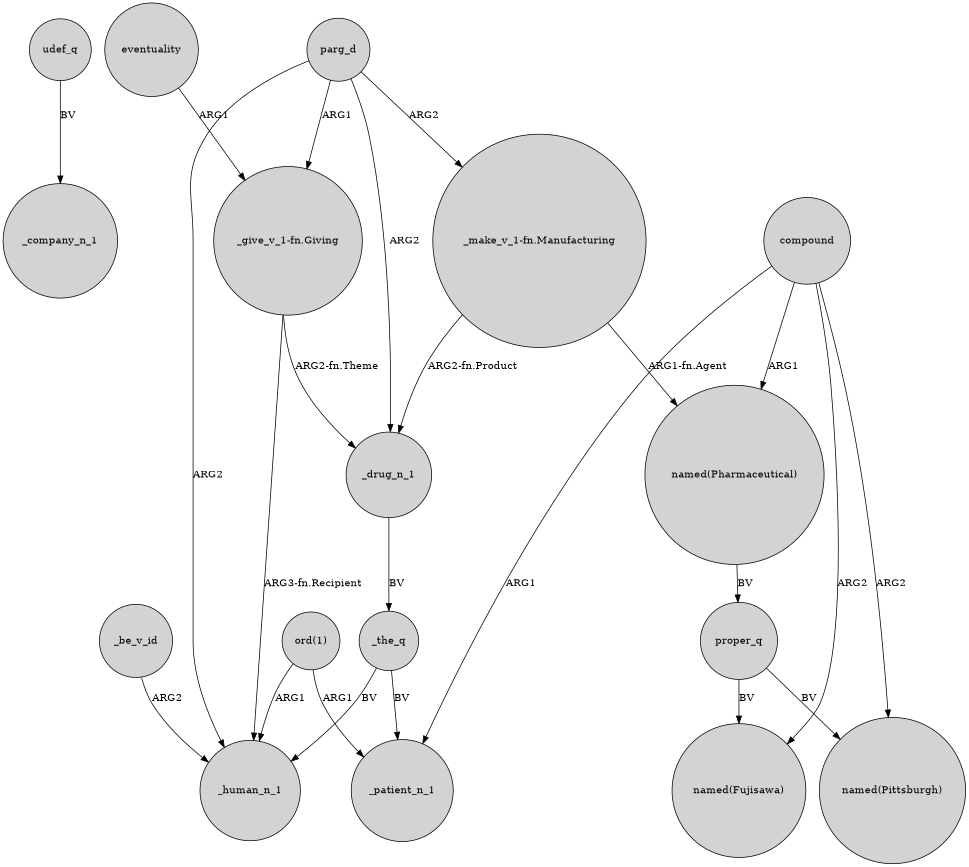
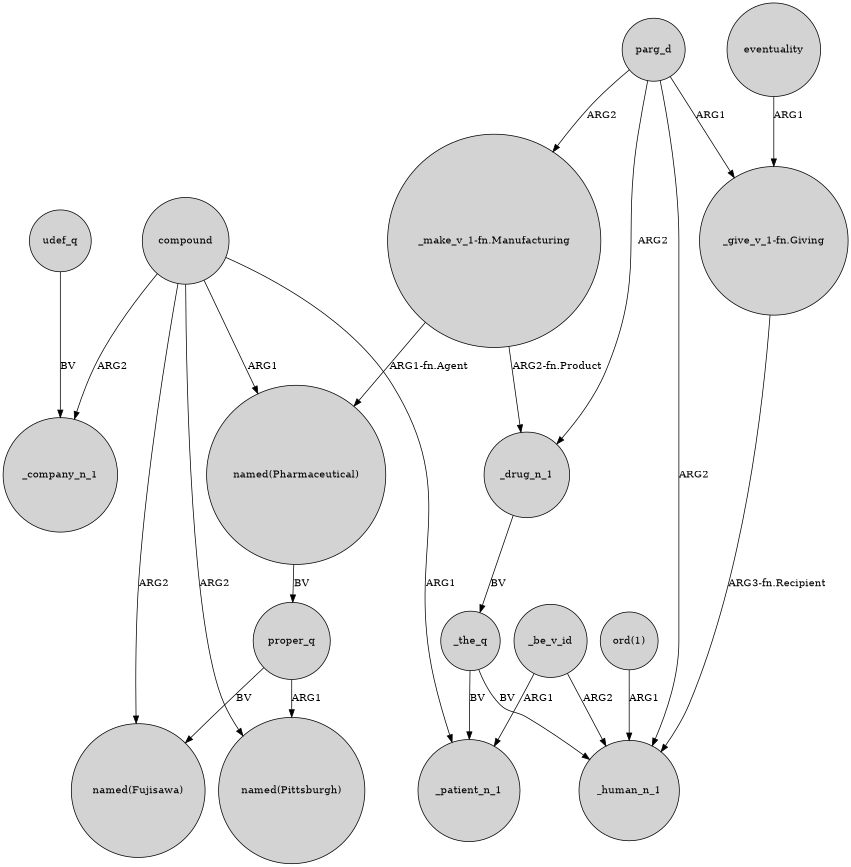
edge "compound" -> "_company_n_1": added, label "ARG2"
edge "_give_v_1-fn.Giving" -> "_drug_n_1": removed, label "ARG2-fn.Theme"
edge "proper_q" -> "named(Pittsburgh)": label "BV" -> "ARG1"
edge "ord(1)" -> "_patient_n_1": now "_be_v_id" -> "_patient_n_1"
